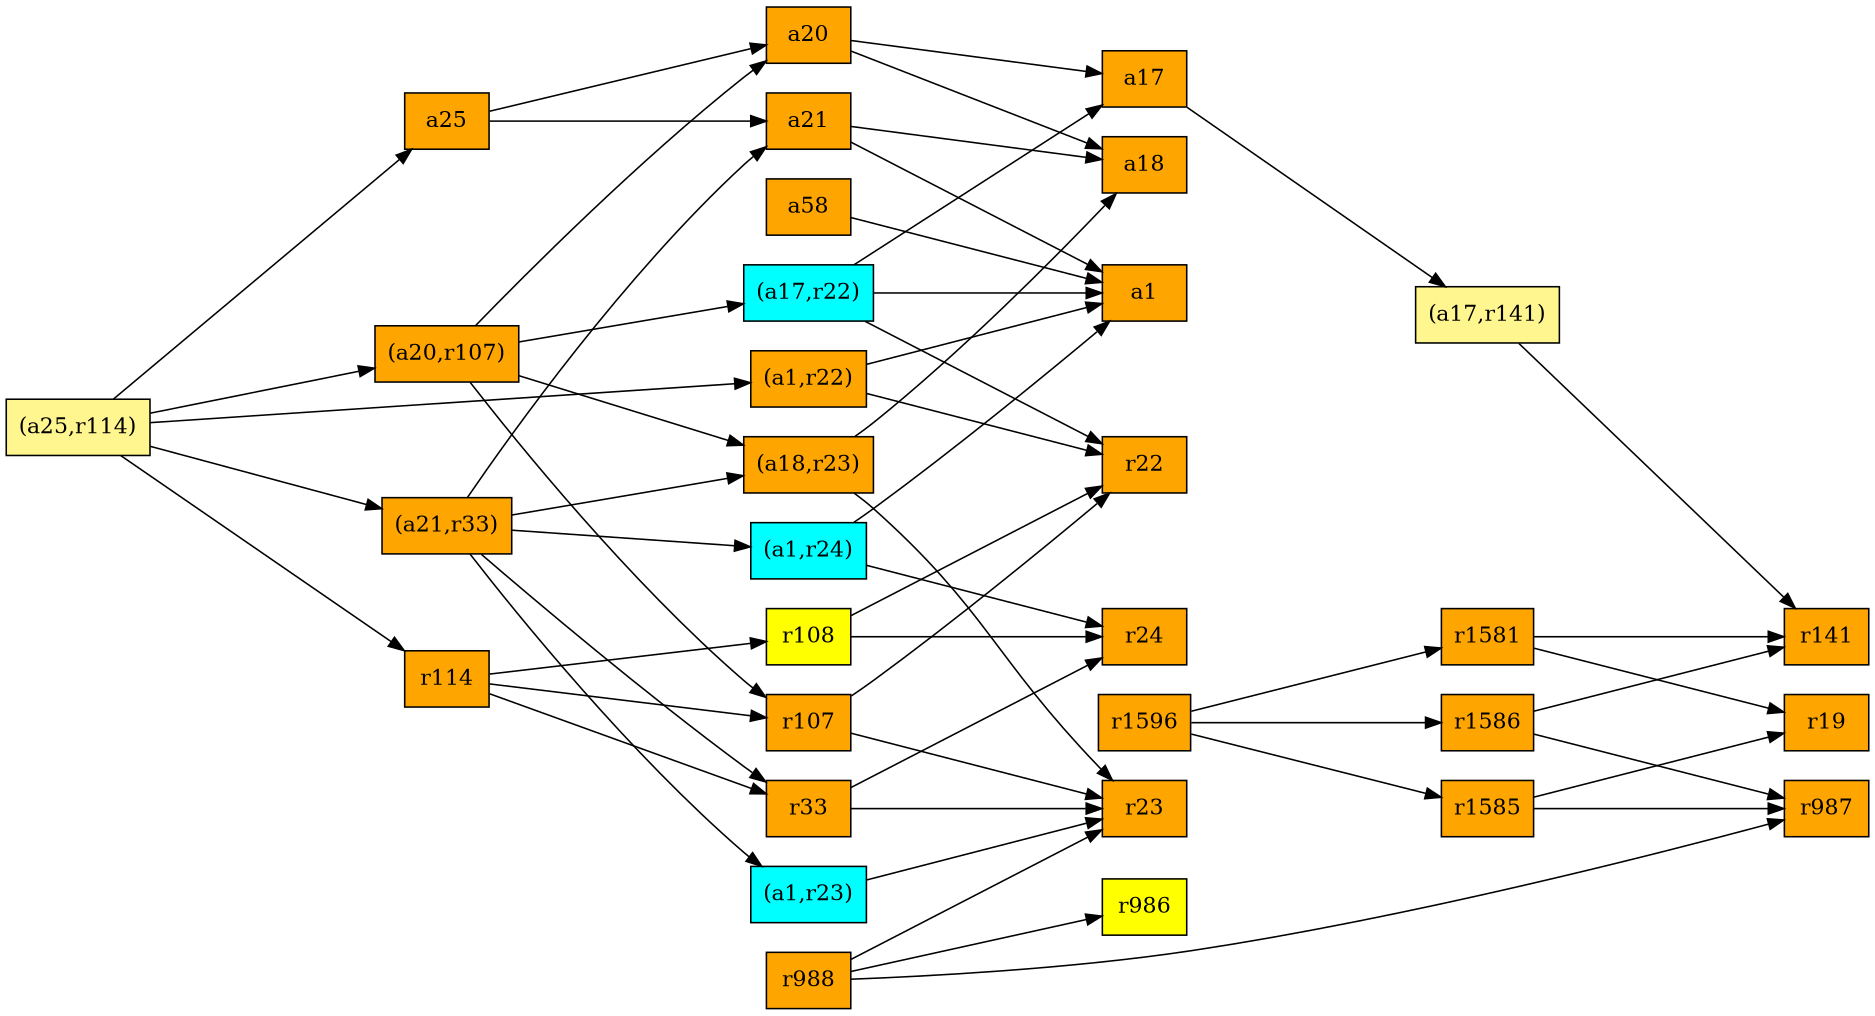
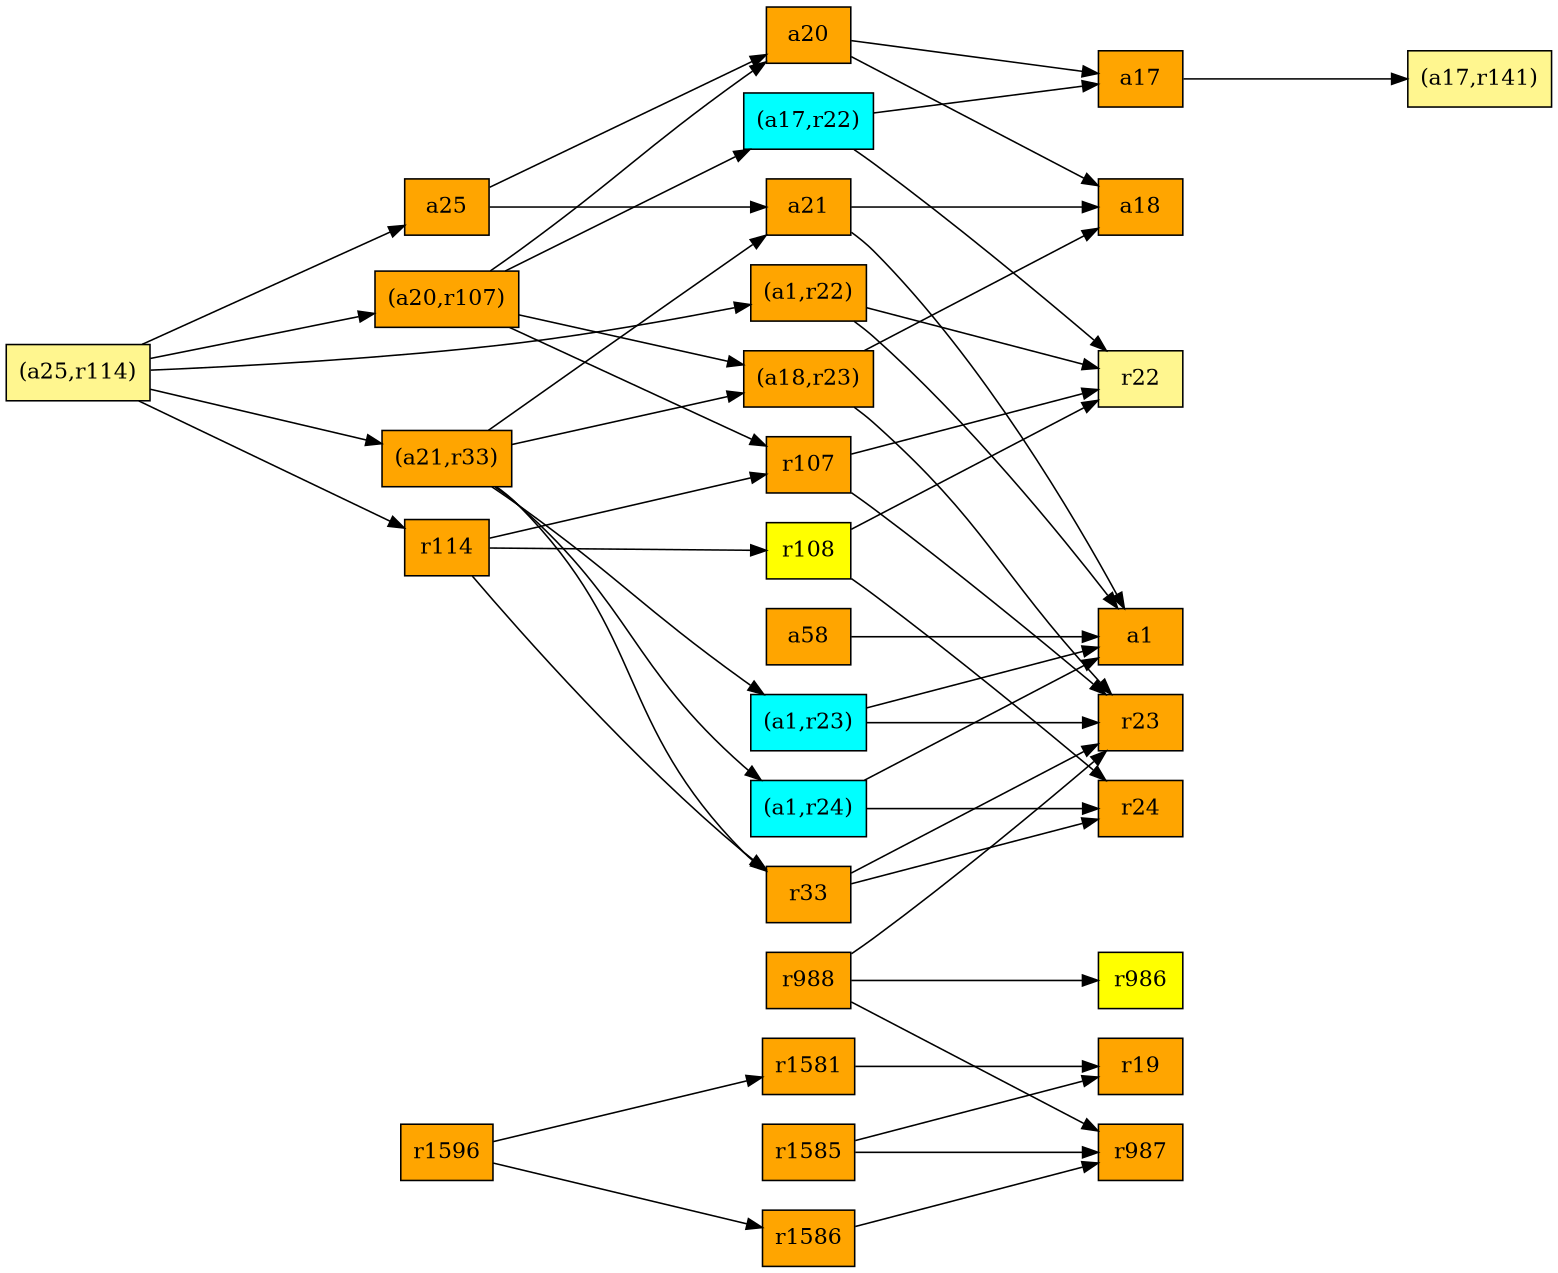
edge "(a17,r22)" -> "a1": now "(a1,r23)" -> "a1"
node "r22": fillcolor orange -> khaki1
node "r141": removed
edge "r1596" -> "r1585": removed
